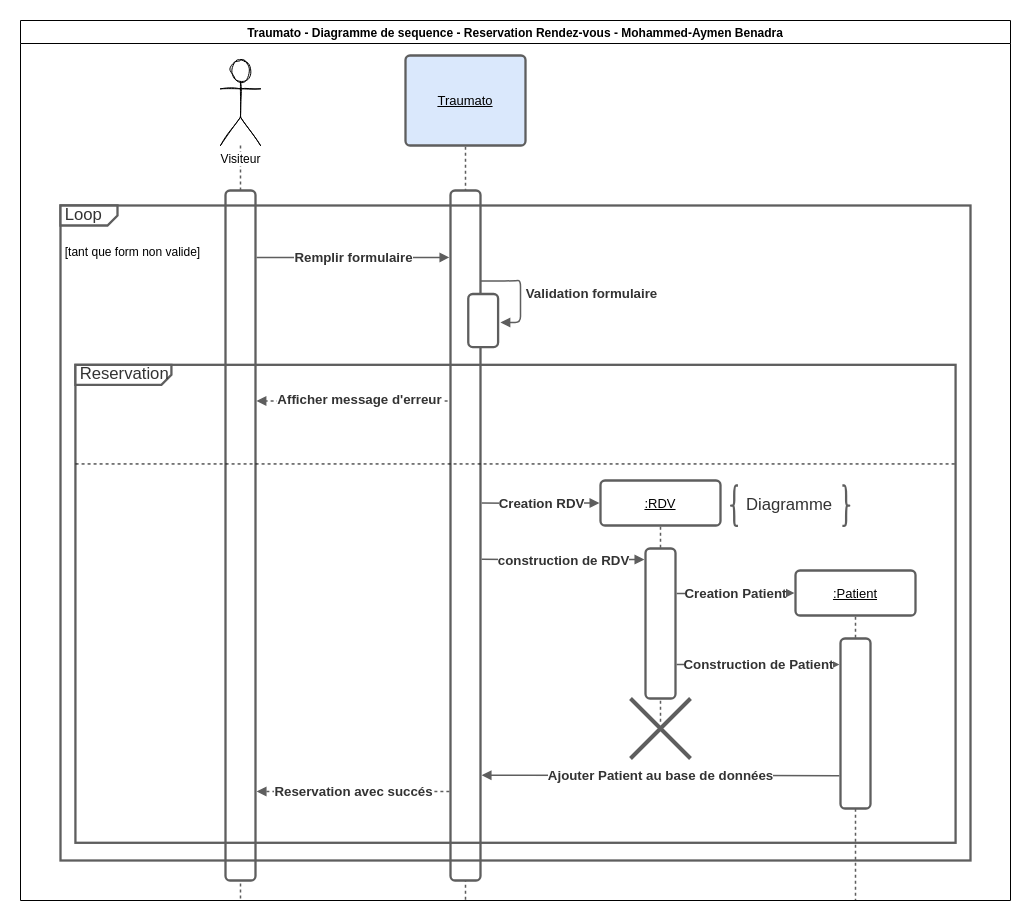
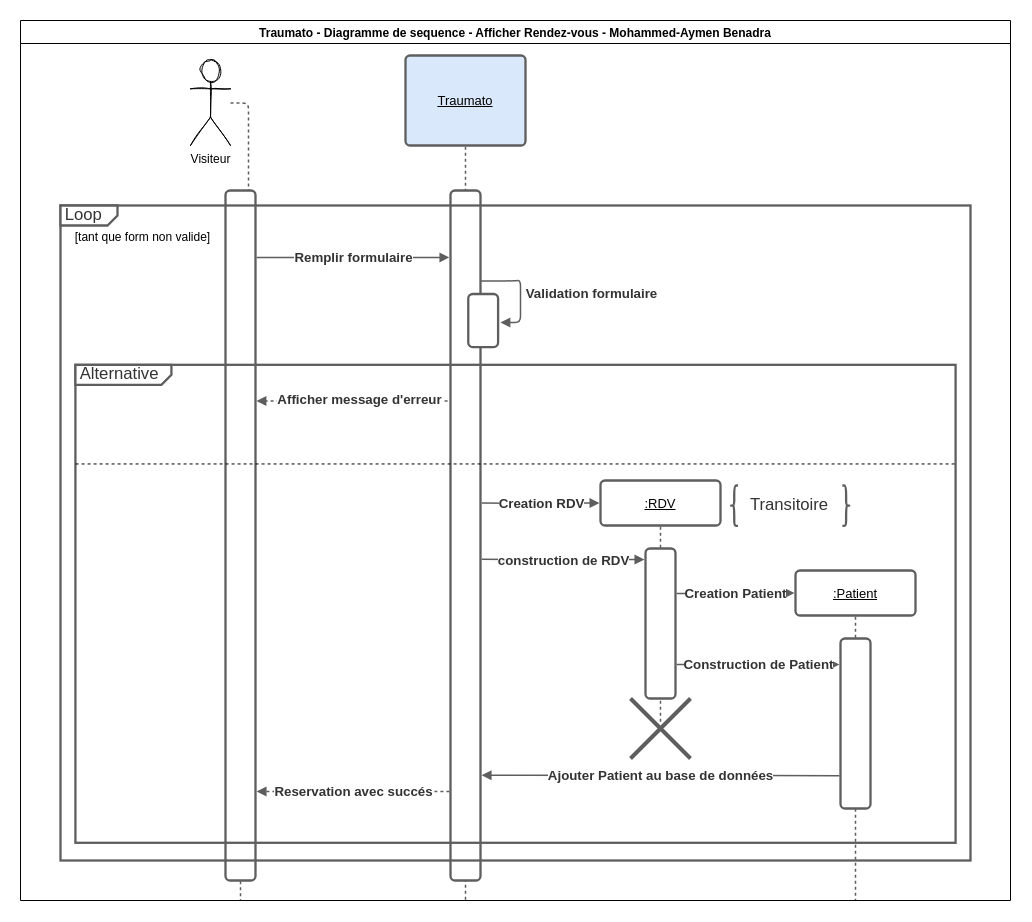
node "Traumato - Diagramme de sequence - Reservation Rendez-vous - Mohammed-Aymen Benadra": label "Traumato - Diagramme de sequence - Reservation Rendez-vous - Mohammed-Aymen Benadra" -> "Traumato - Diagramme de sequence - Afficher Rendez-vous - Mohammed-Aymen Benadra"
node "Visiteur": moved (241, 103) -> (211, 103)
node "[tant que form non valide]": moved (133, 253) -> (143, 238)
node "Reservation": label "Reservation" -> "Alternative"
node "Diagramme": label "Diagramme" -> "Transitoire"
